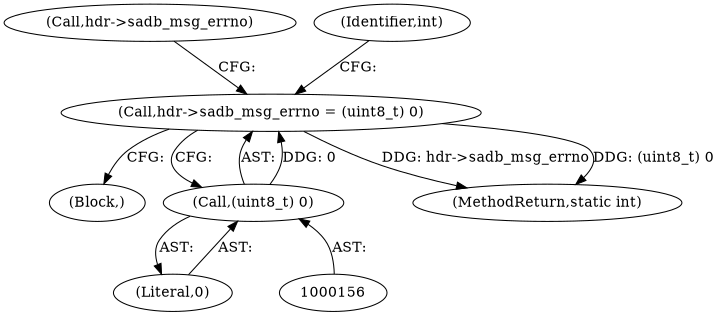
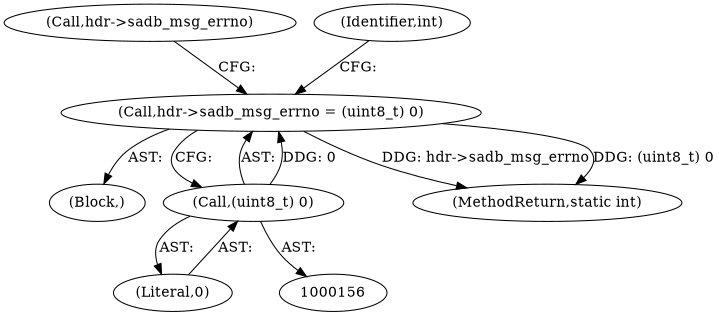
edge "(Call,hdr->sadb_msg_errno = (uint8_t) 0)" -> "(Block,)": label "CFG: " -> "AST: "
edge "1000156" -> "(Call,(uint8_t) 0)": reversed
